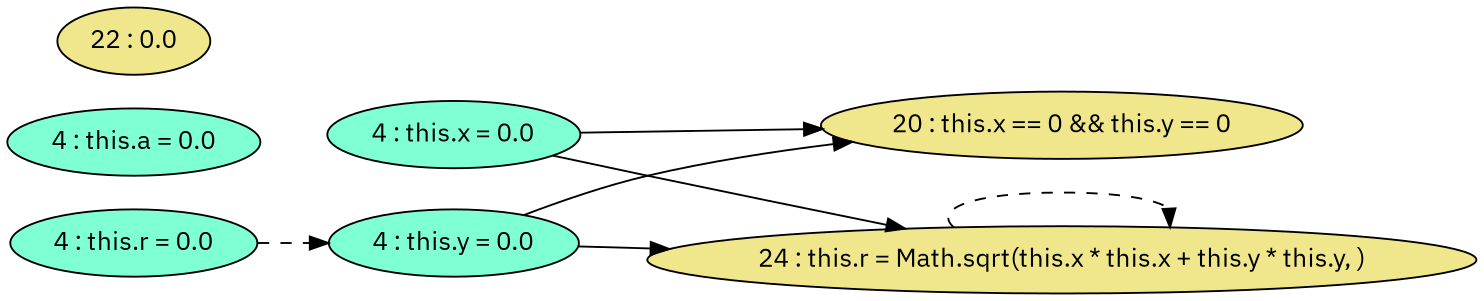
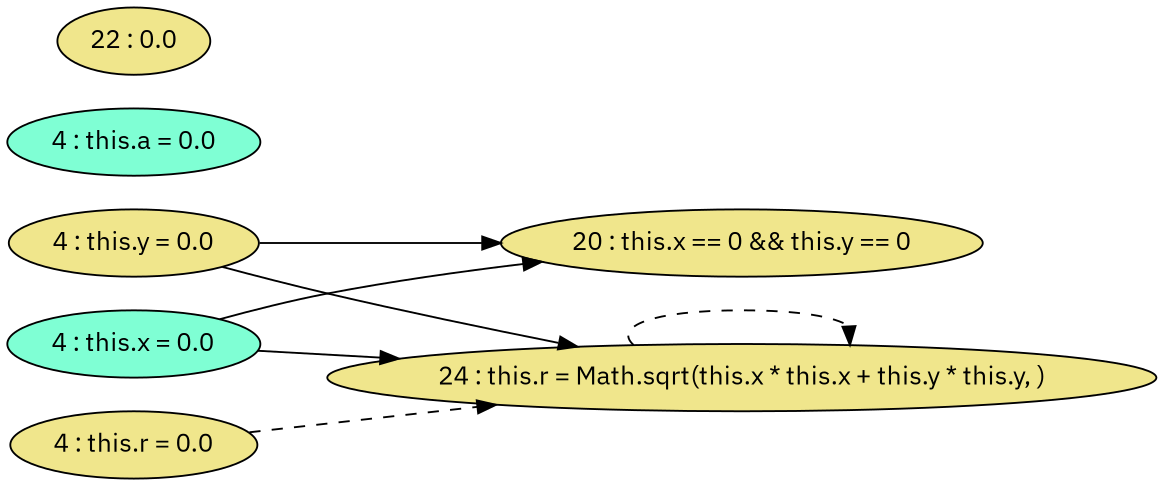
node "4 : this.r = 0.0": fillcolor aquamarine -> khaki
edge "4 : this.r = 0.0" -> "4 : this.y = 0.0": now "4 : this.r = 0.0" -> "24 : this.r = Math.sqrt(this.x * this.x + this.y * this.y, )"
node "4 : this.y = 0.0": fillcolor aquamarine -> khaki
